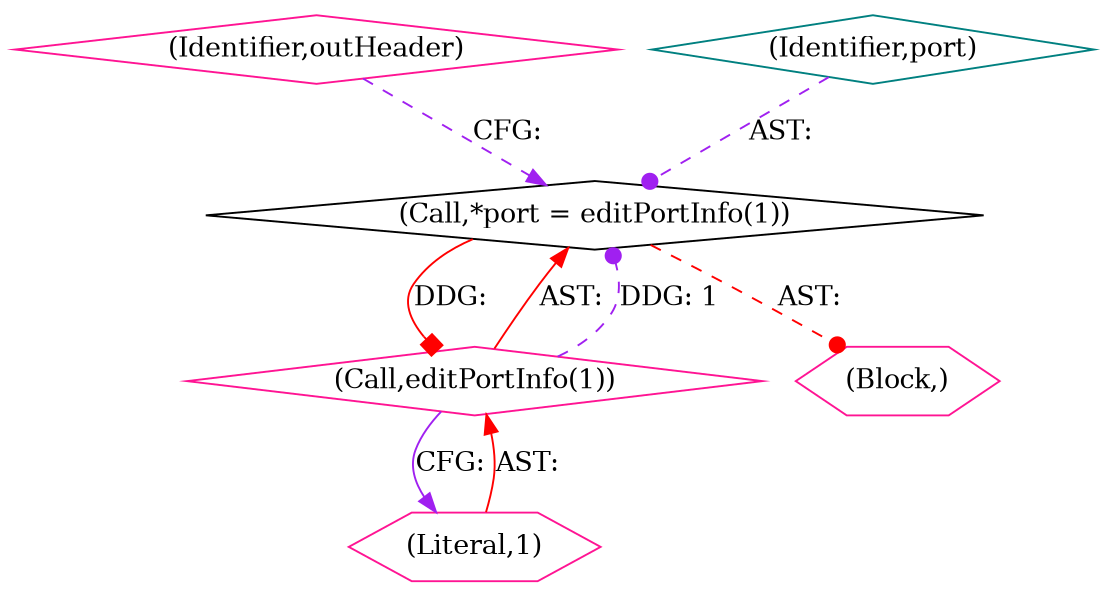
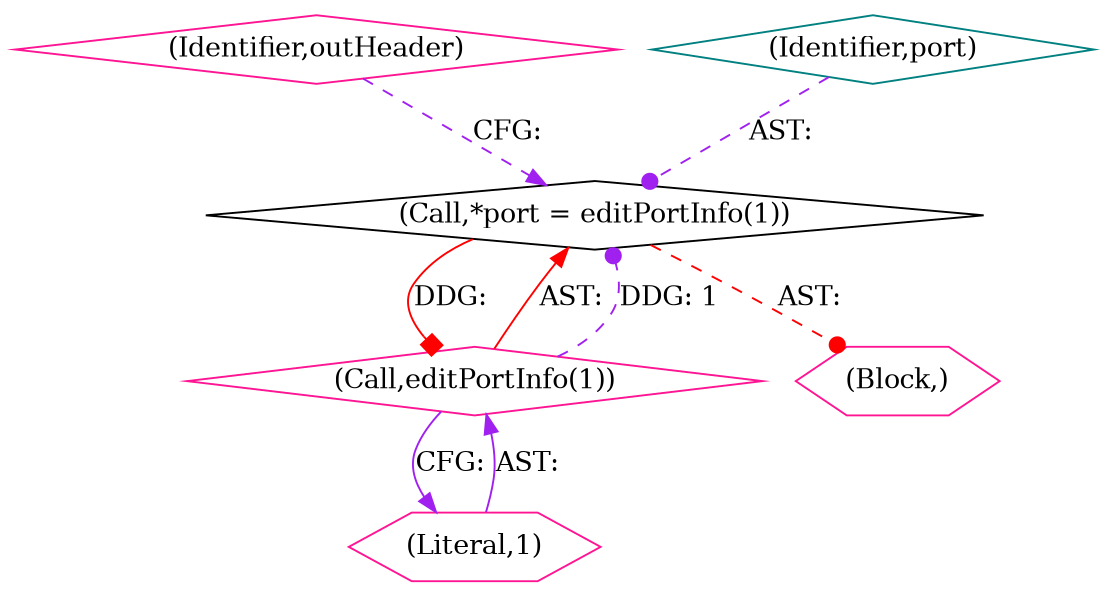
edge "(Literal,1)" -> "(Call,editPortInfo(1))": color red -> purple
